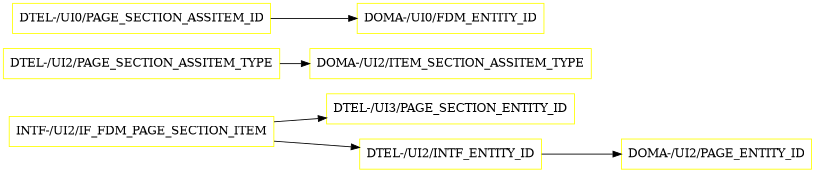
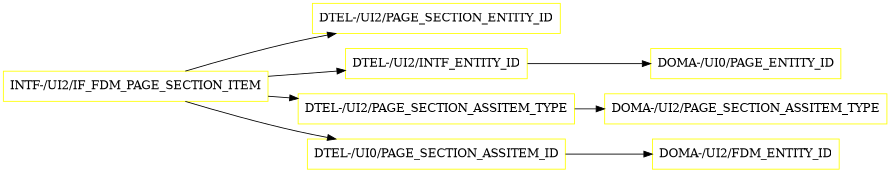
node "DOMA-/UI0/FDM_ENTITY_ID": label "DOMA-/UI0/FDM_ENTITY_ID" -> "DOMA-/UI2/FDM_ENTITY_ID"
node "DOMA-/UI2/ITEM_SECTION_ASSITEM_TYPE": label "DOMA-/UI2/ITEM_SECTION_ASSITEM_TYPE" -> "DOMA-/UI2/PAGE_SECTION_ASSITEM_TYPE"
edge "INTF-/UI2/IF_FDM_PAGE_SECTION_ITEM" -> "DTEL-/UI2/PAGE_SECTION_ASSITEM_TYPE": added
node "DTEL-/UI3/PAGE_SECTION_ENTITY_ID": label "DTEL-/UI3/PAGE_SECTION_ENTITY_ID" -> "DTEL-/UI2/PAGE_SECTION_ENTITY_ID"
edge "INTF-/UI2/IF_FDM_PAGE_SECTION_ITEM" -> "DTEL-/UI0/PAGE_SECTION_ASSITEM_ID": added
node "DOMA-/UI2/PAGE_ENTITY_ID": label "DOMA-/UI2/PAGE_ENTITY_ID" -> "DOMA-/UI0/PAGE_ENTITY_ID"
